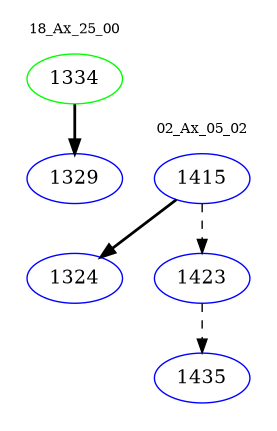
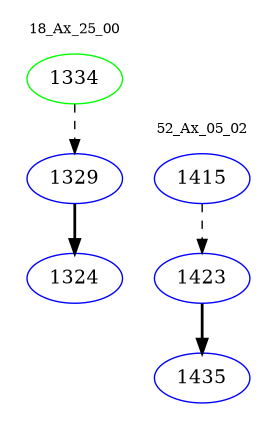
edge "1334" -> "1329": style bold -> dashed
cluster "02_Ax_05_02": label "02_Ax_05_02" -> "52_Ax_05_02"
edge "1415" -> "1324": now "1329" -> "1324"
edge "1423" -> "1435": style dashed -> bold
